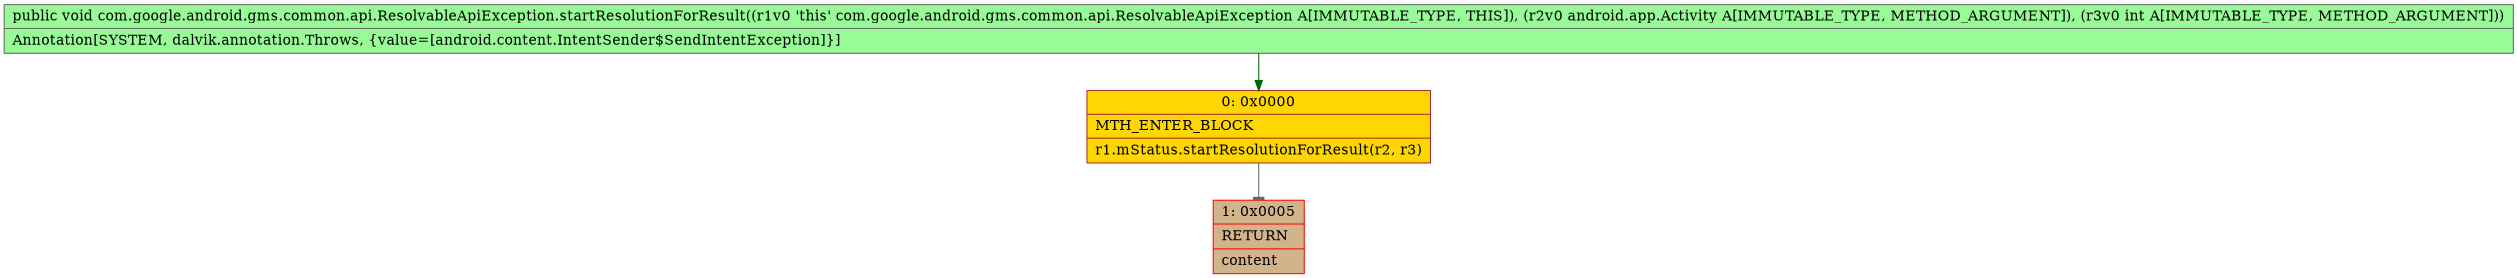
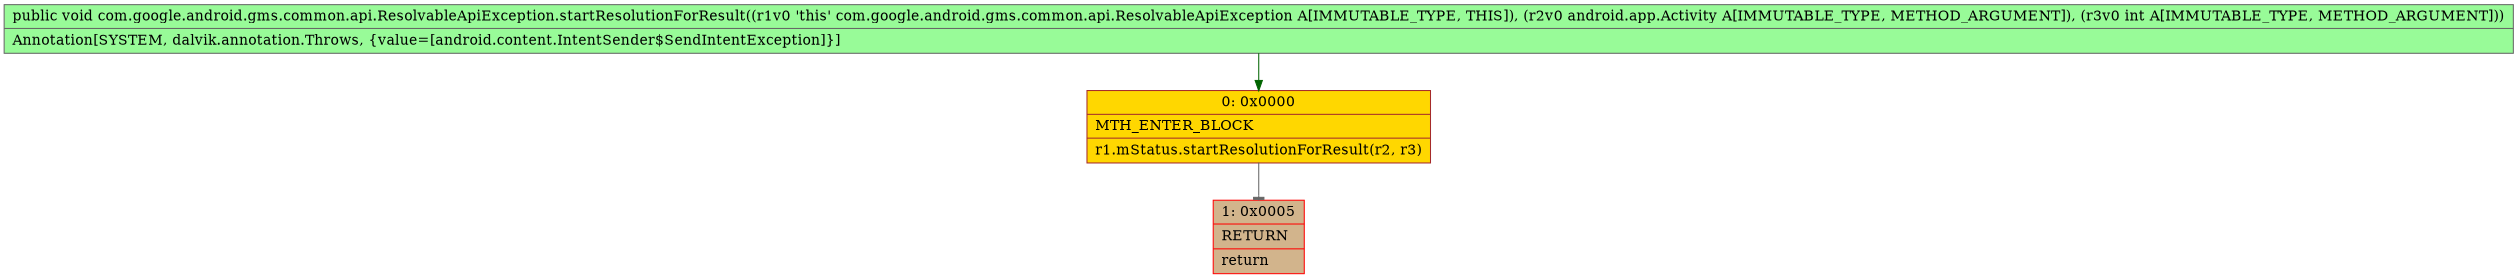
node "1: 0x0005": text "content" -> "return"
